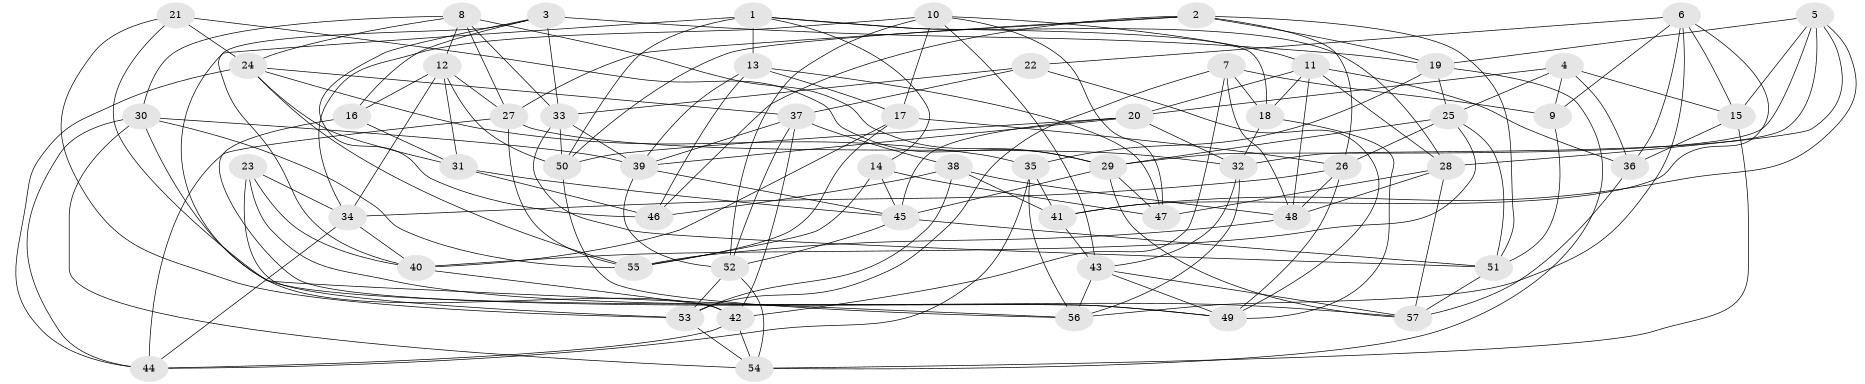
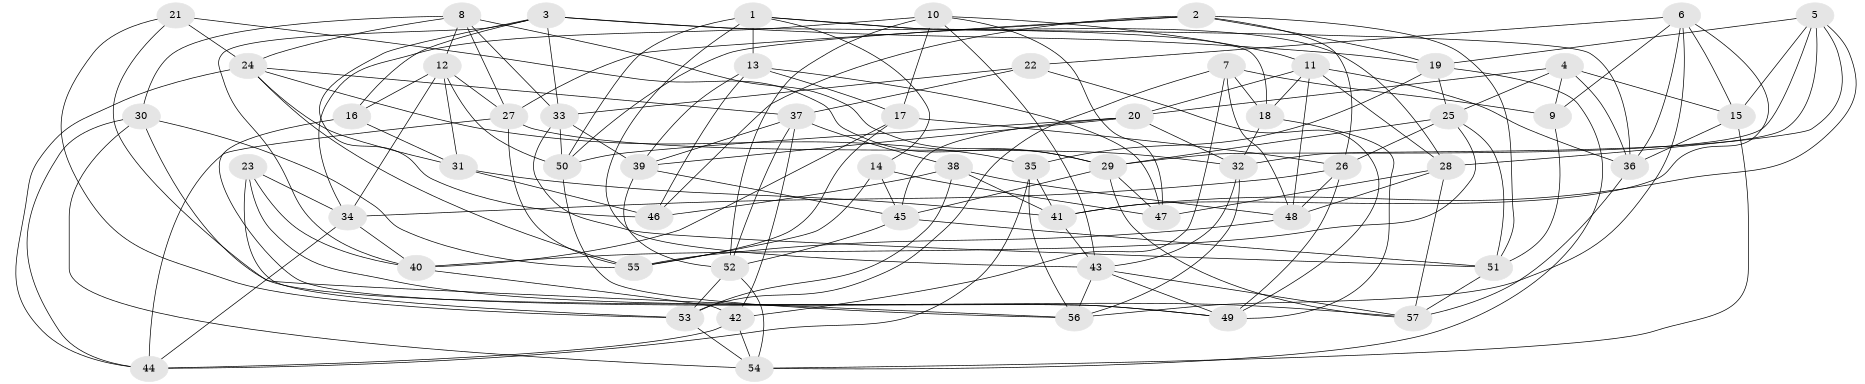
edge "3" -- "36": added
edge "30" -- "39": removed
edge "1" -- "42": now "1" -- "43"
edge "31" -- "45": now "31" -- "41"
